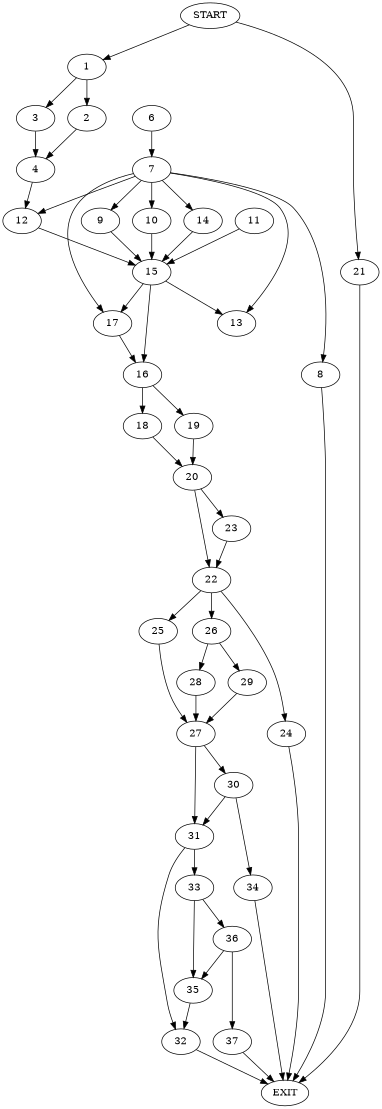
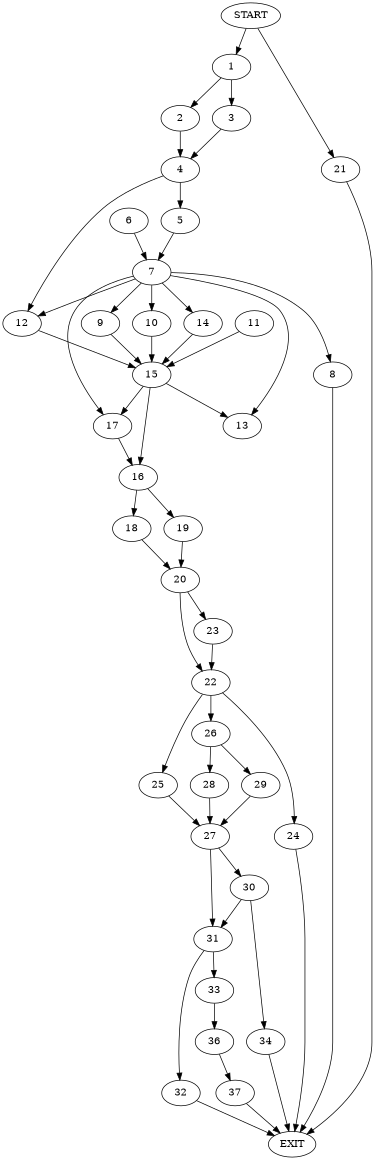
node "5": added
node "35": removed
